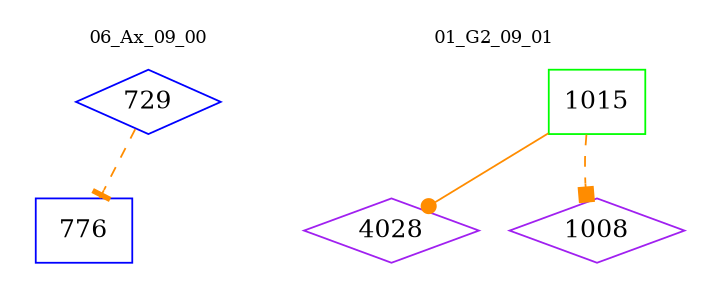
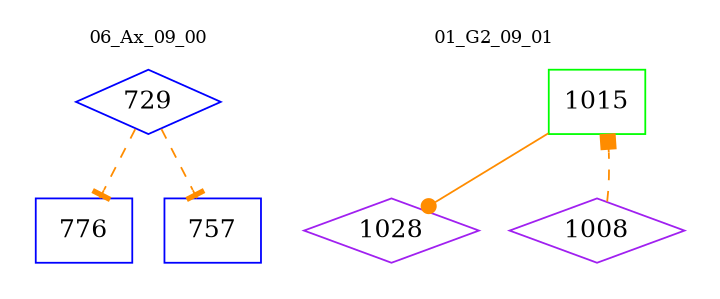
edge "1015" -> "1008": reversed
node "757": added
node "4028": label "4028" -> "1028"
